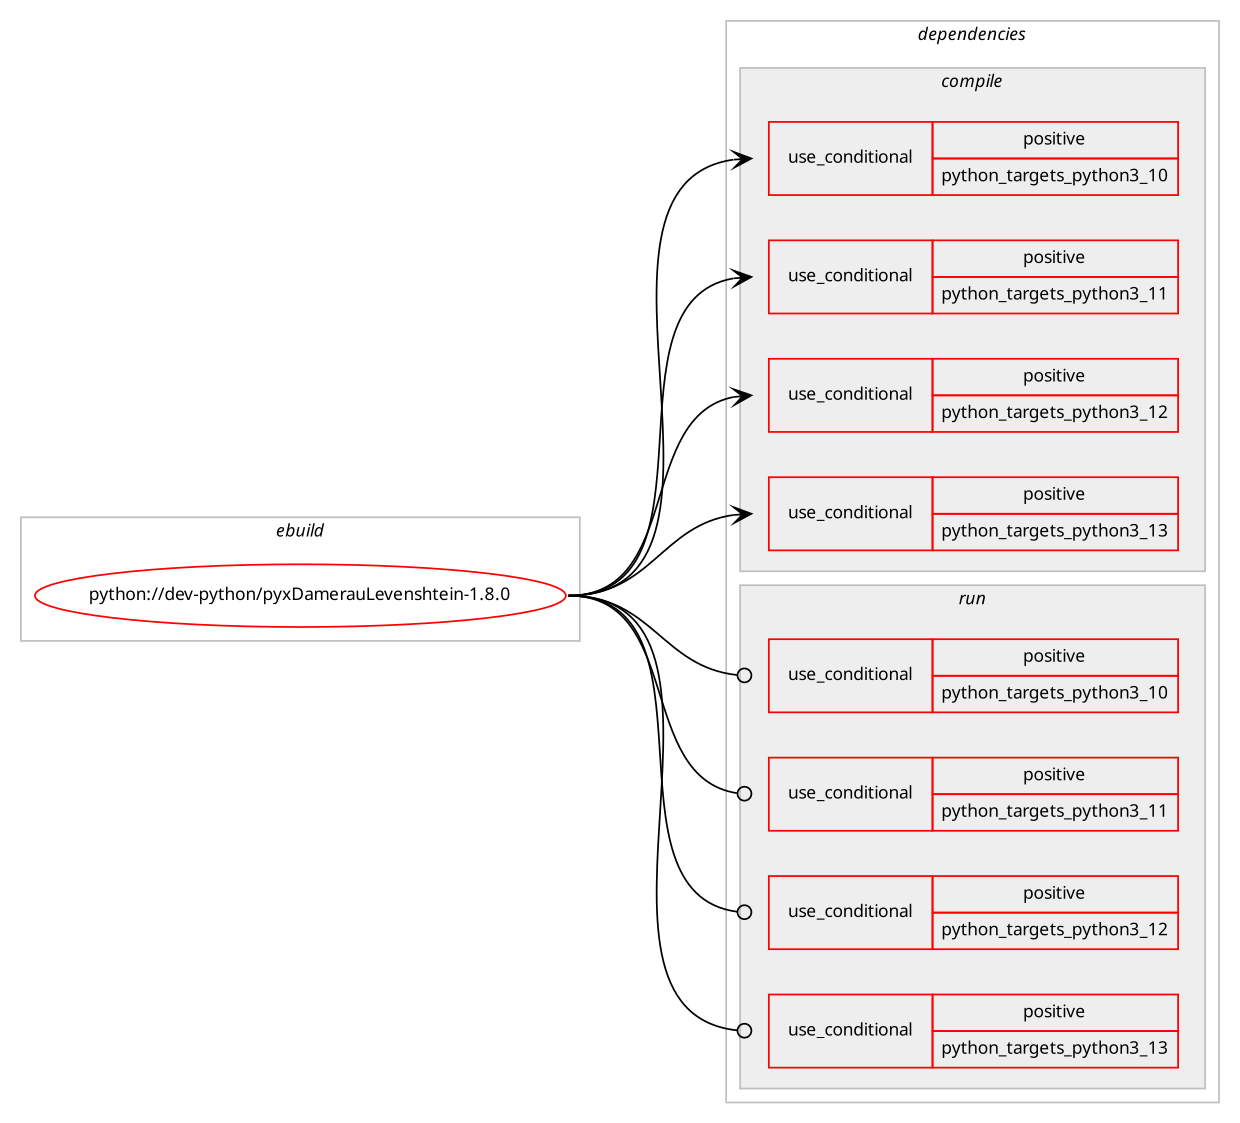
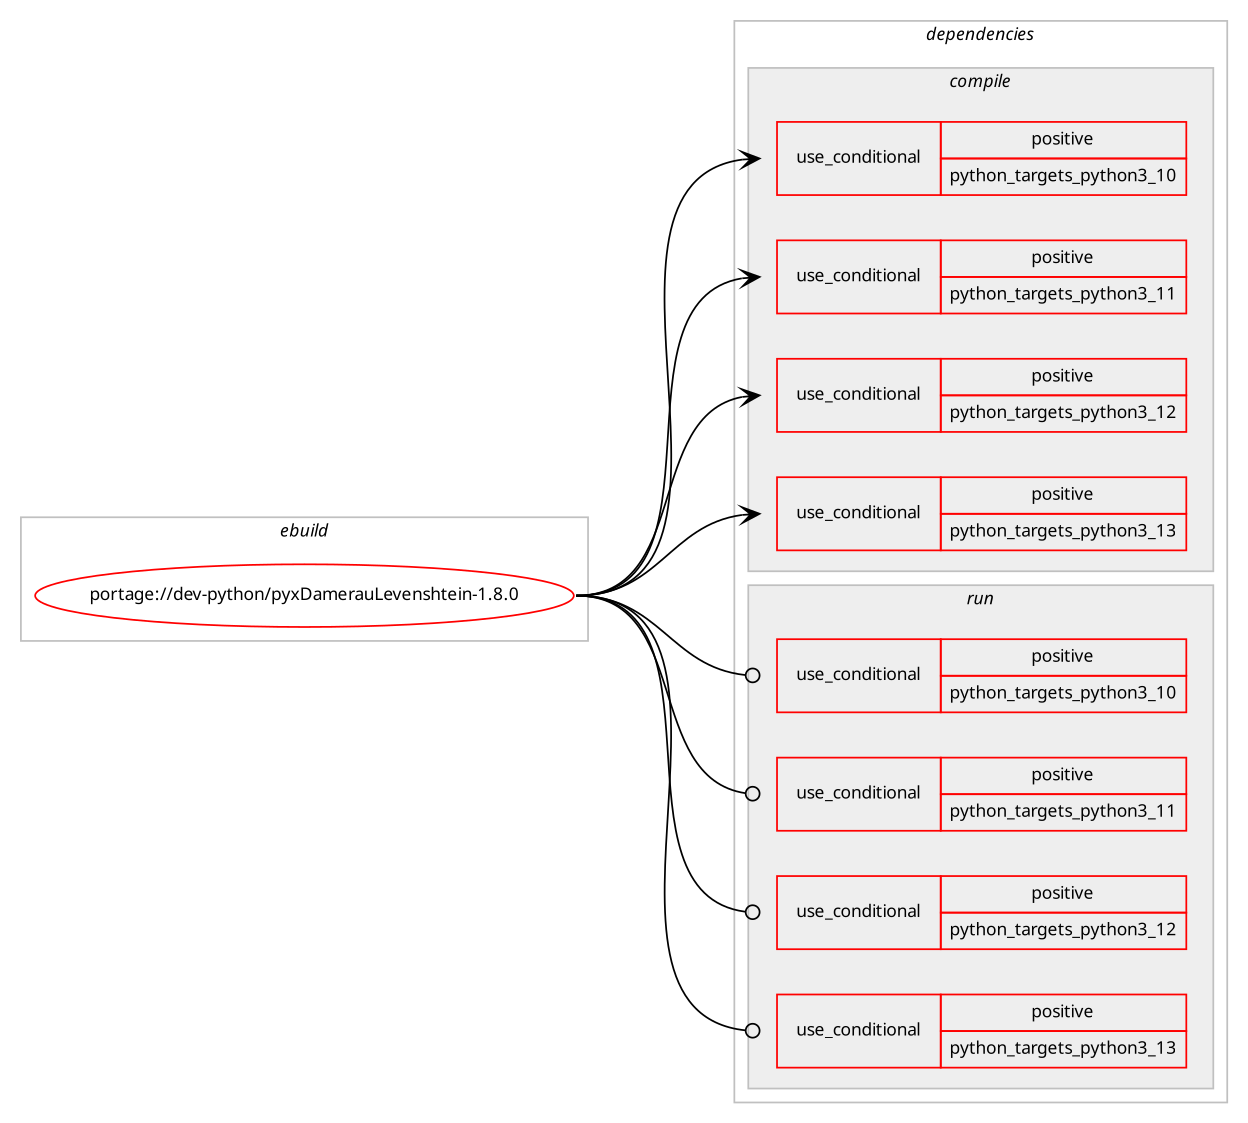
node "python://dev-python/pyxDamerauLevenshtein-1.8.0": label "python://dev-python/pyxDamerauLevenshtein-1.8.0" -> "portage://dev-python/pyxDamerauLevenshtein-1.8.0"
